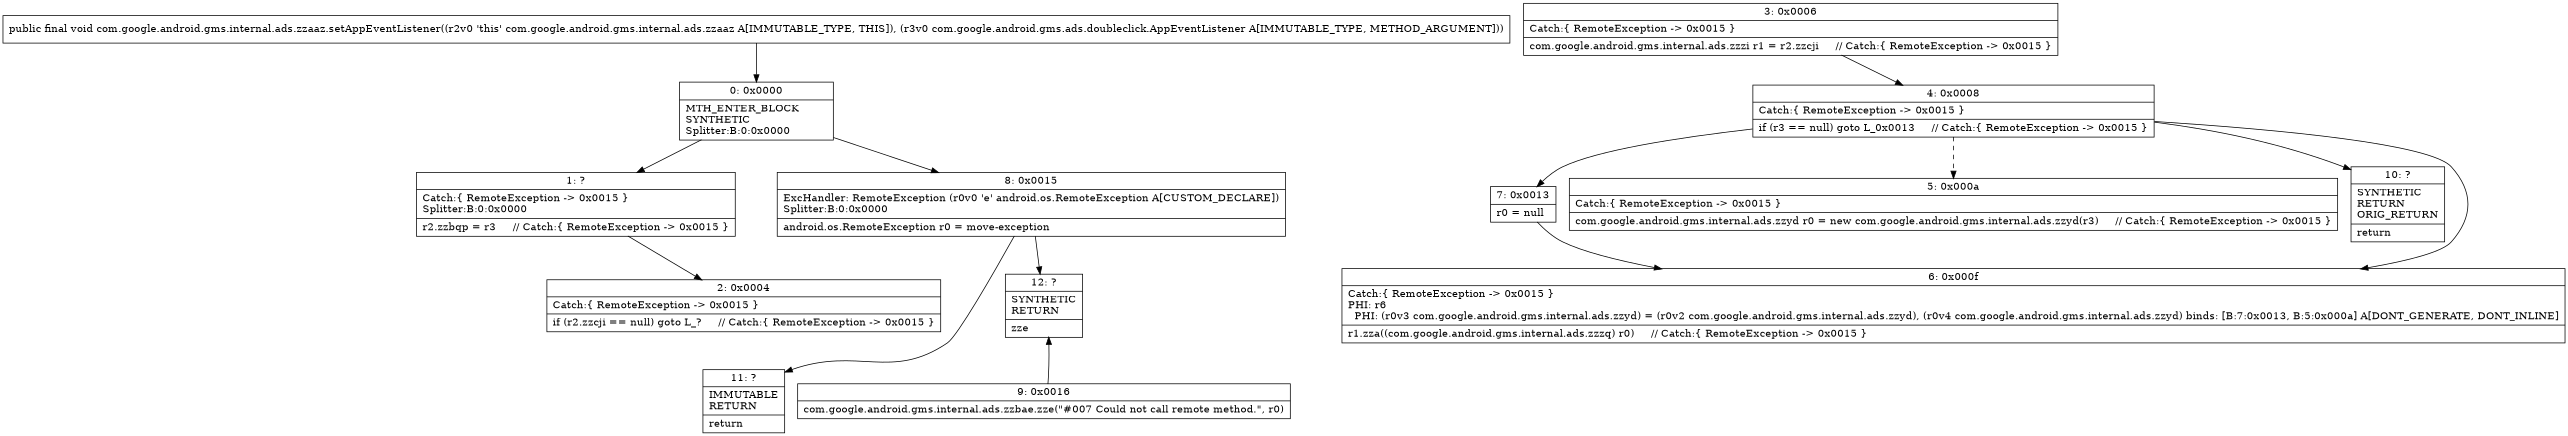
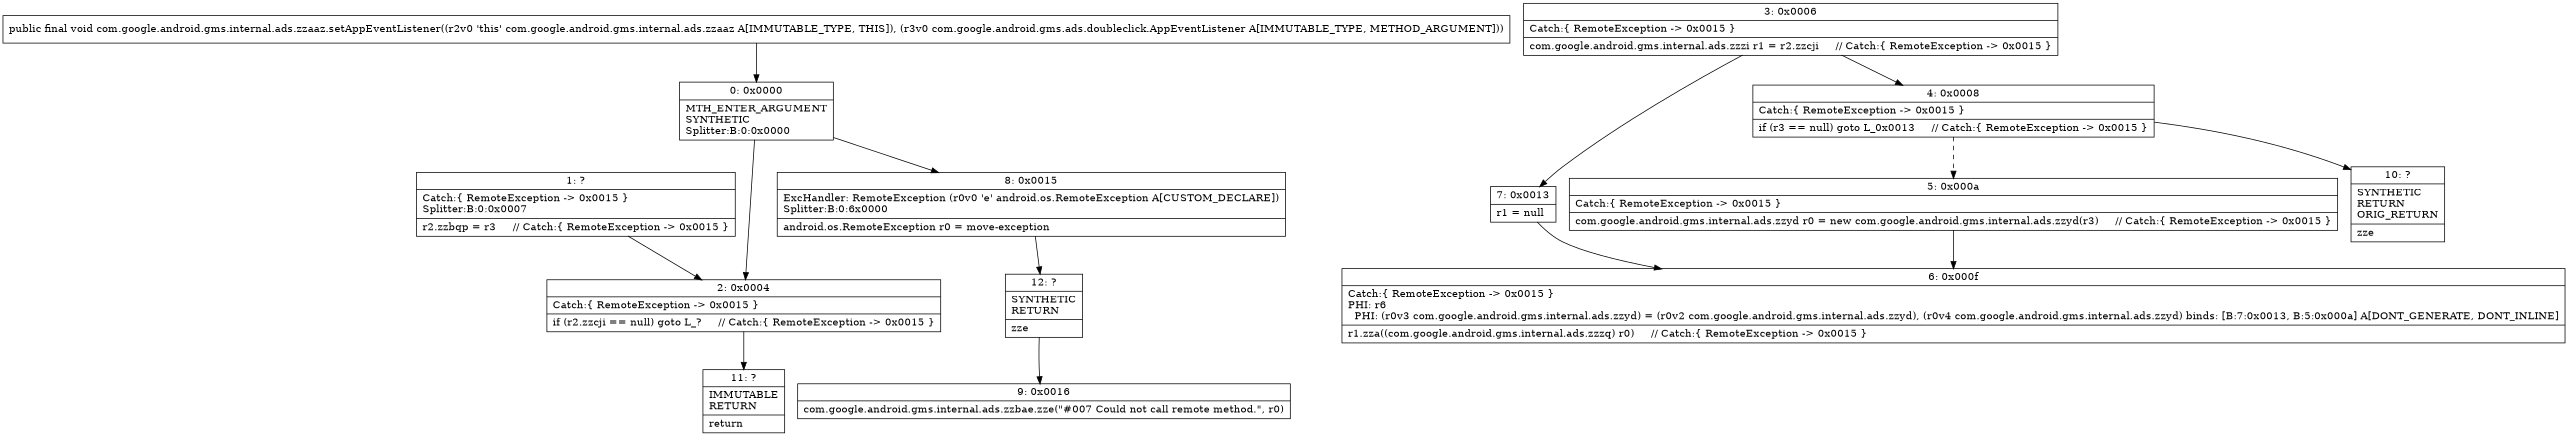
node "0: 0x0000": text "MTH_ENTER_BLOCK" -> "MTH_ENTER_ARGUMENT"
edge "4: 0x0008" -> "7: 0x0013": now "3: 0x0006" -> "7: 0x0013"
edge "4: 0x0008" -> "6: 0x000f": now "5: 0x000a" -> "6: 0x000f"
edge "0: 0x0000" -> "1: ?": now "0: 0x0000" -> "2: 0x0004"
node "1: ?": text "Splitter:B:0:0x0000" -> "Splitter:B:0:0x0007"
node "8: 0x0015": text "Splitter:B:0:0x0000" -> "Splitter:B:0:6x0000"
node "7: 0x0013": text "r0 = null" -> "r1 = null"
node "10: ?": text "return" -> "zze"
edge "8: 0x0015" -> "11: ?": now "2: 0x0004" -> "11: ?"
edge "9: 0x0016" -> "12: ?": reversed
